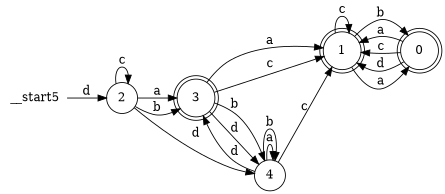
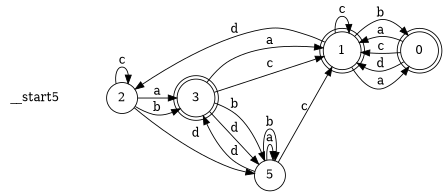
edge "__start5" -> "2": now "1" -> "2"
node "4": label "4" -> "5"
